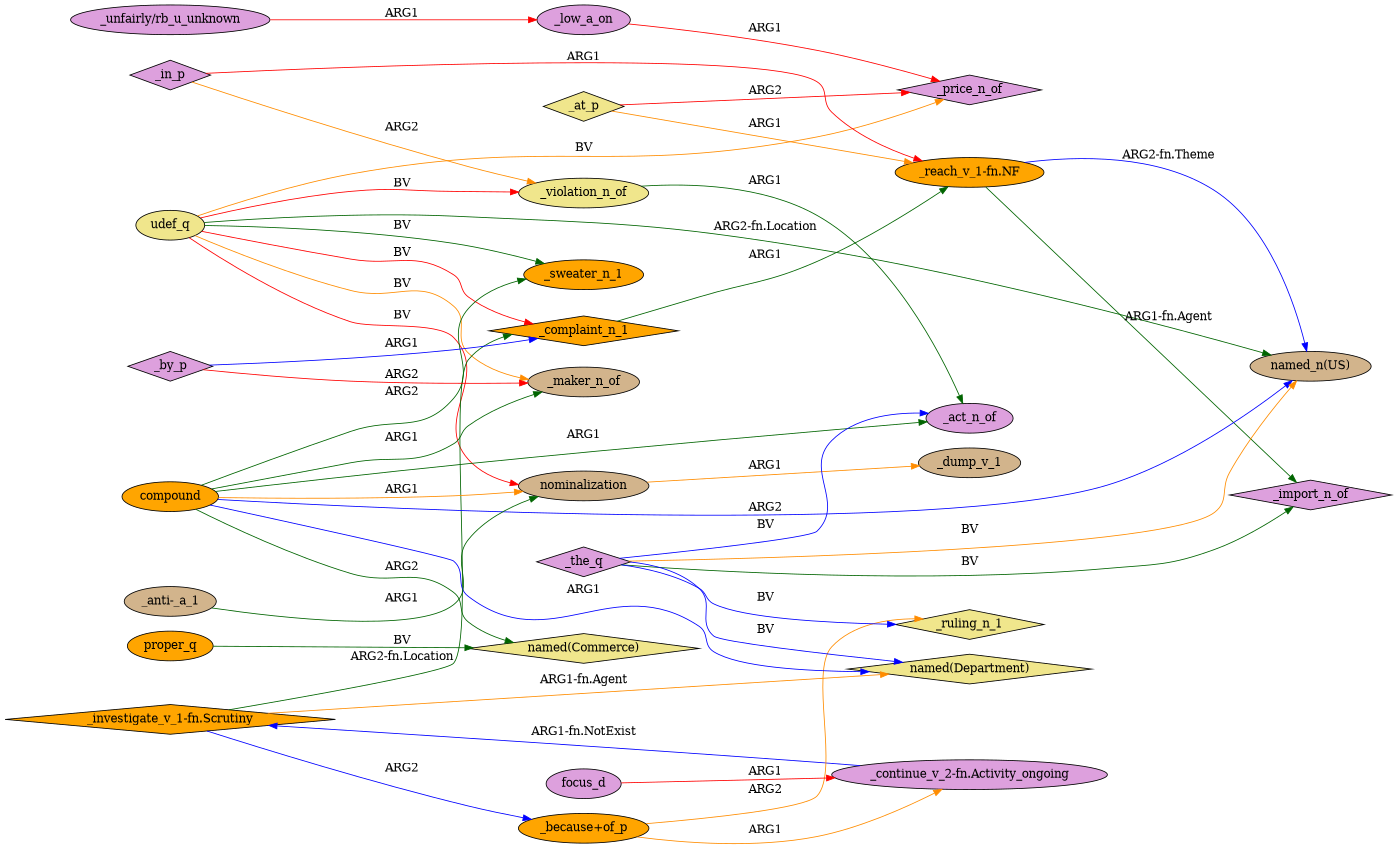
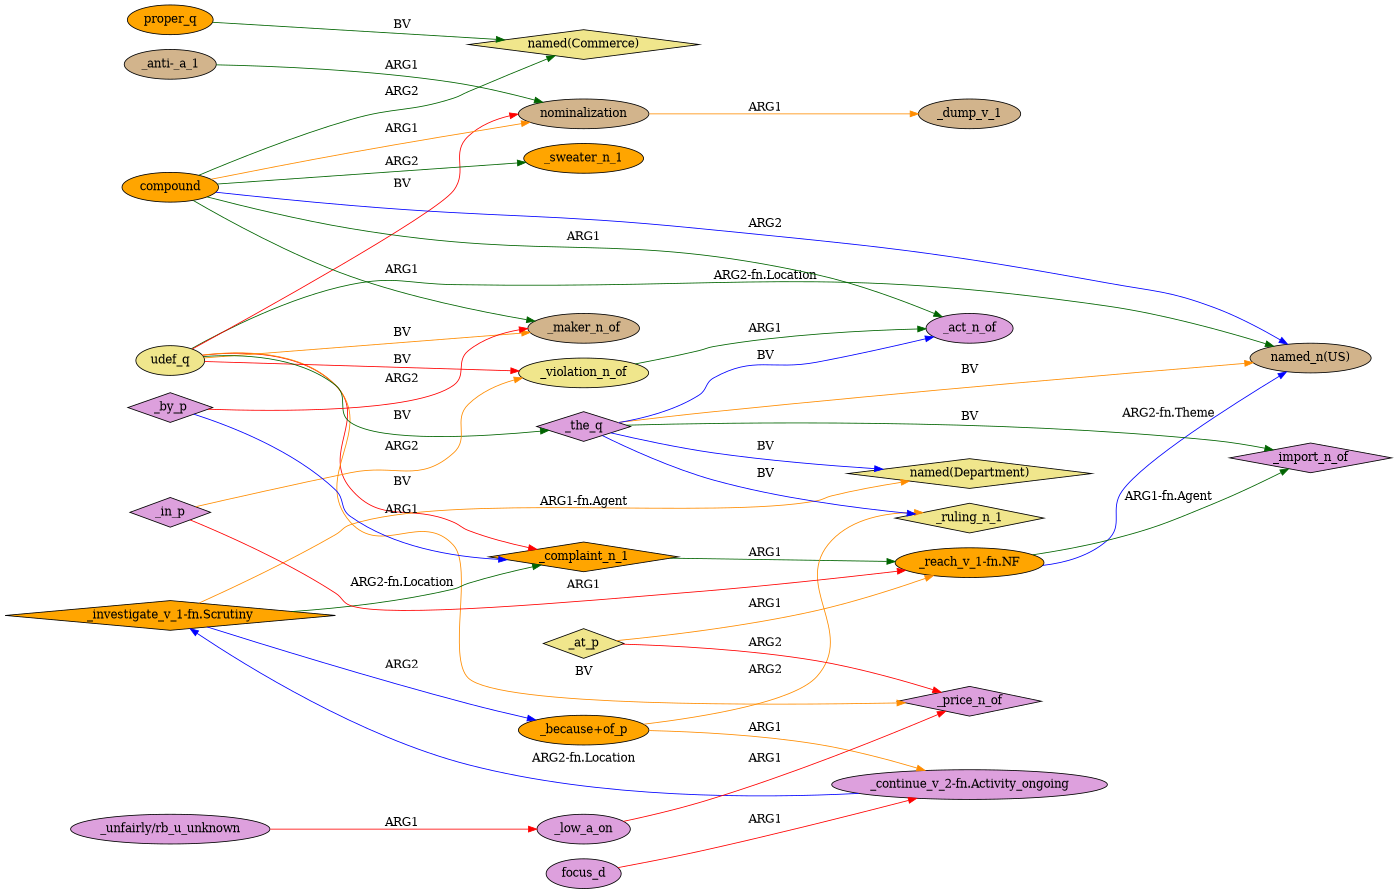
edge "udef_q" -> "_sweater_n_1": now "udef_q" -> "_the_q"
edge "compound" -> "named(Department)": removed, label "ARG1"
edge "_continue_v_2-fn.Activity_ongoing" -> "_investigate_v_1-fn.Scrutiny": label "ARG1-fn.NotExist" -> "ARG2-fn.Location"
